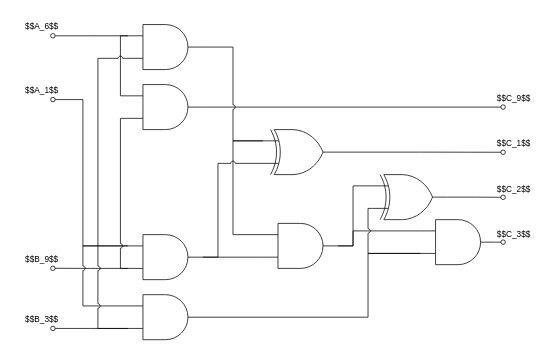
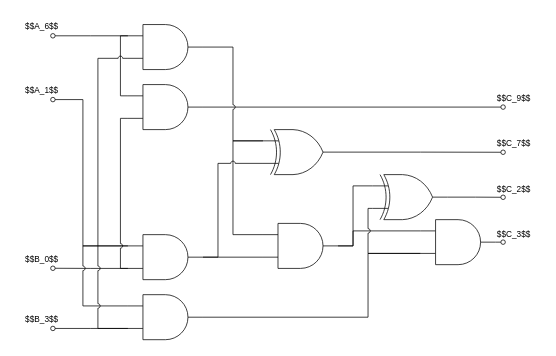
node "$$C_1$$": label "$$C_1$$" -> "$$C_7$$"
node "$$B_9$$": label "$$B_9$$" -> "$$B_0$$"
